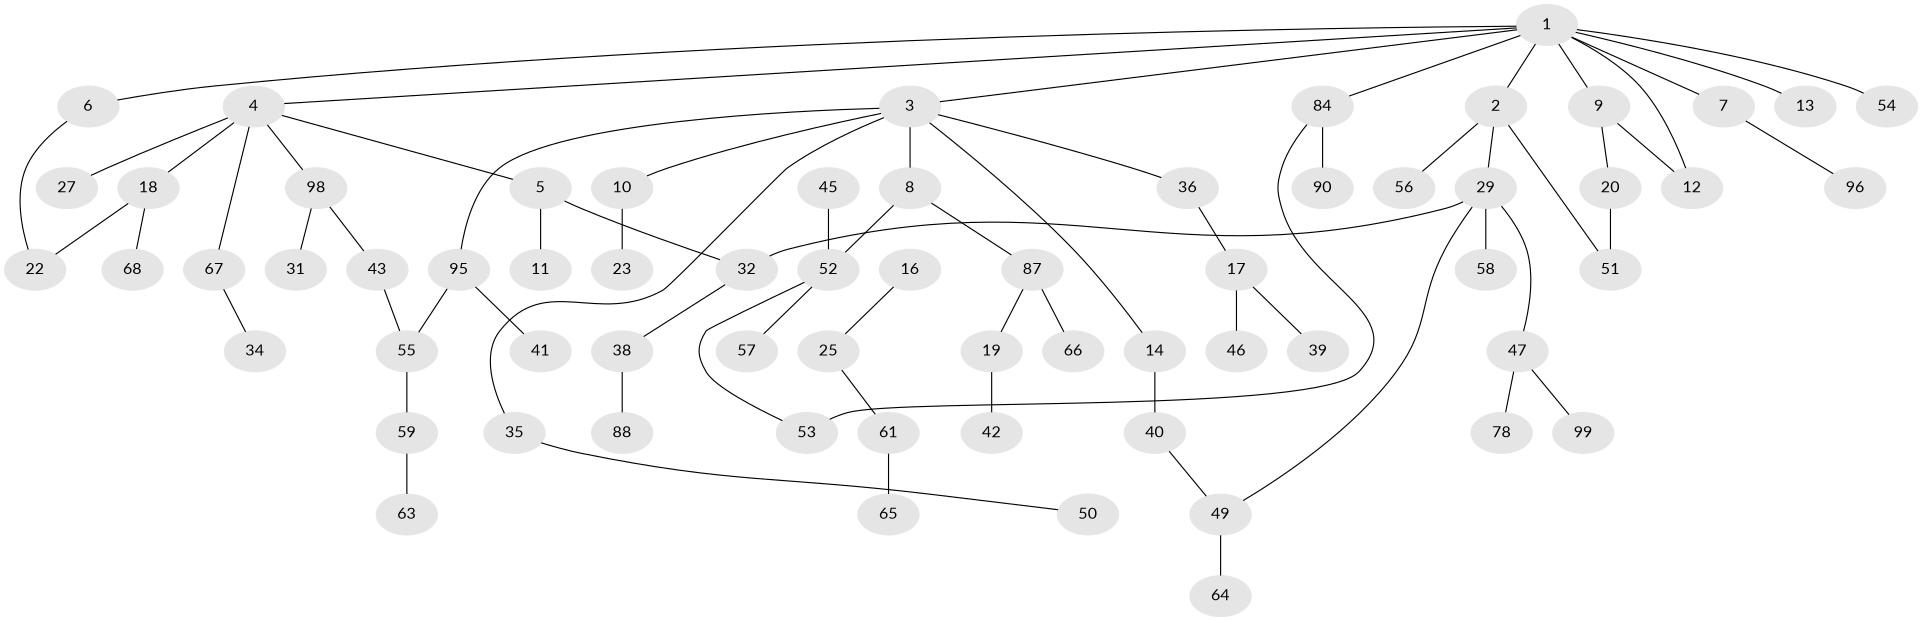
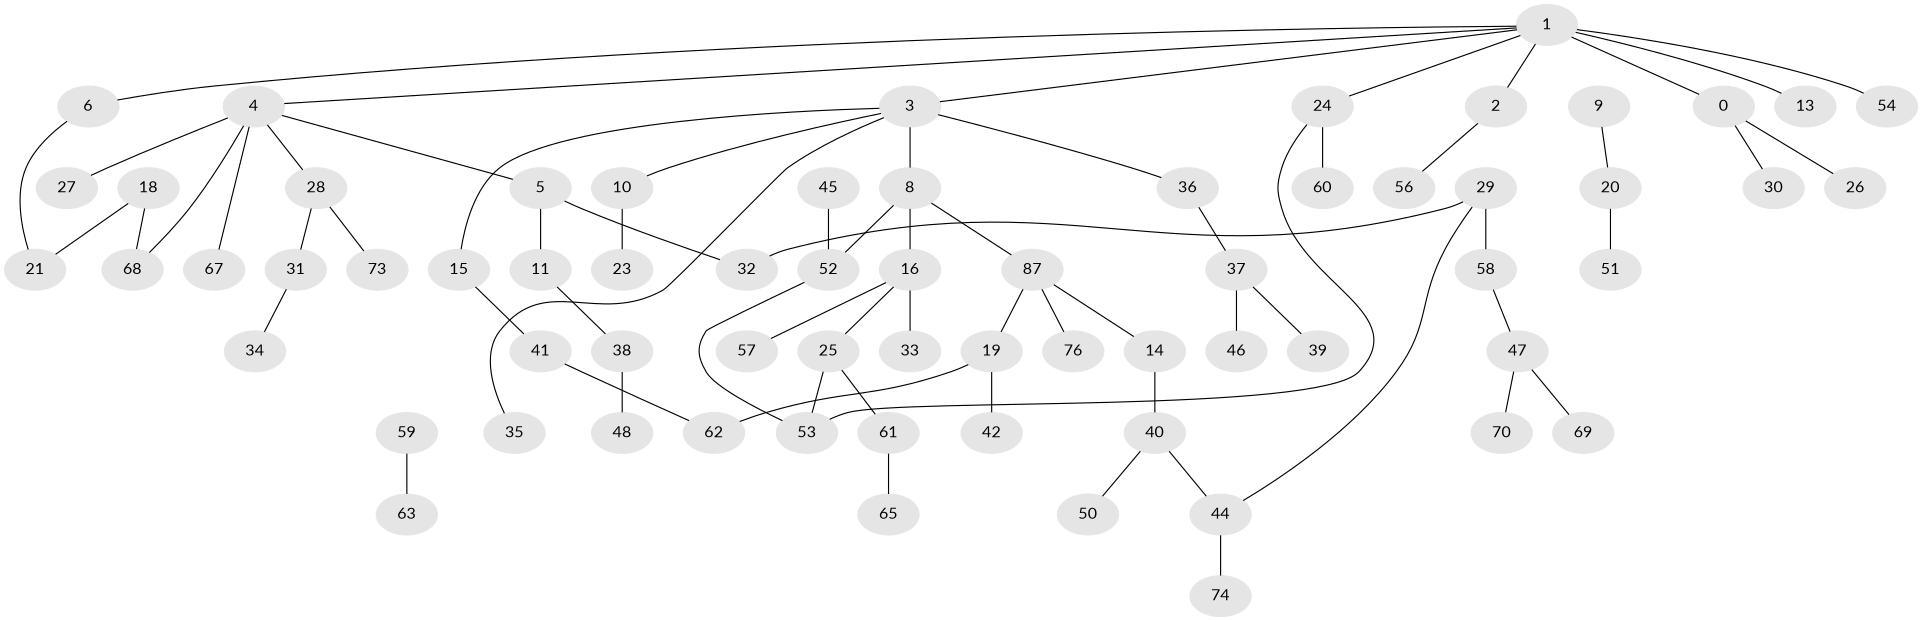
edge "1" -- "9": removed
node "84": label "84" -> "24"
node "7": label "7" -> "0"
edge "4" -- "18": now "4" -- "68"
edge "2" -- "29": removed
node "98": label "98" -> "28"
node "90": label "90" -> "60"
edge "2" -- "51": removed
node "12": removed
node "30": added
node "96": label "96" -> "26"
edge "3" -- "14": now "87" -- "14"
edge "8" -- "16": added
edge "29" -- "47": now "58" -- "47"
node "22": label "22" -> "21"
node "43": label "43" -> "73"
node "95": label "95" -> "15"
node "17": label "17" -> "37"
edge "52" -- "57": now "16" -- "57"
edge "67" -- "34": now "31" -- "34"
edge "32" -- "38": now "11" -- "38"
node "55": removed
node "33": added
node "66": label "66" -> "76"
edge "25" -- "53": added
node "88": label "88" -> "48"
node "62": added
node "78": label "78" -> "70"
node "99": label "99" -> "69"
edge "35" -- "50": now "40" -- "50"
node "49": label "49" -> "44"
node "64": label "64" -> "74"
